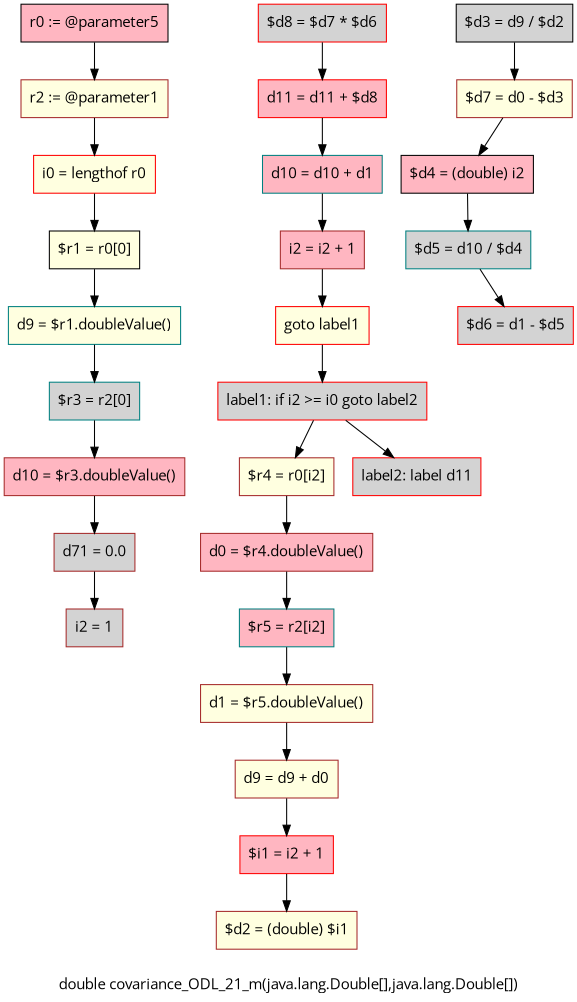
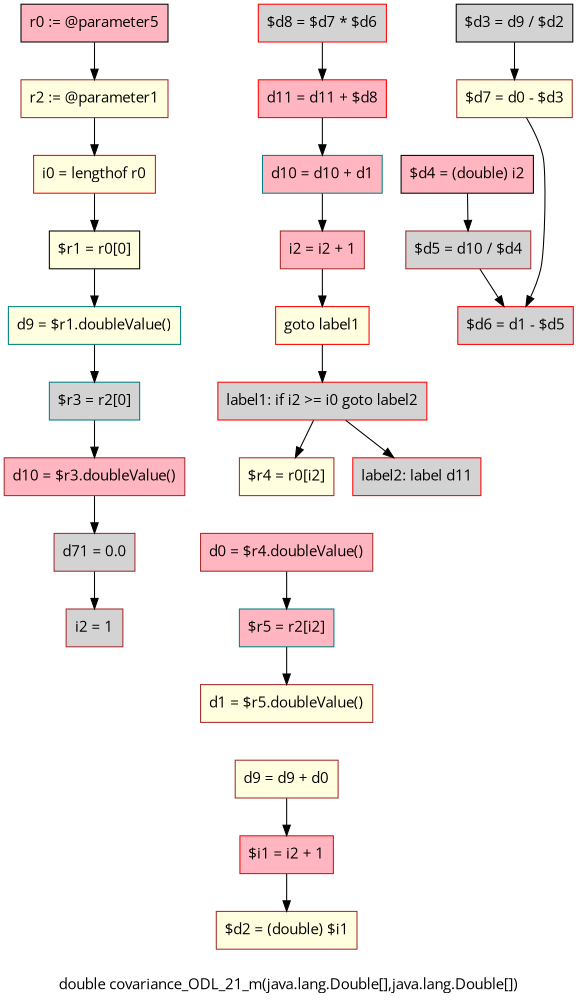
edge "$d7 = d0 - $d3" -> "$d4 = (double) i2": now "$d7 = d0 - $d3" -> "$d6 = d1 - $d5"
node "$d5 = d10 / $d4": color teal -> brown
edge "$r4 = r0[i2]" -> "d0 = $r4.doubleValue()": removed
edge "d1 = $r5.doubleValue()" -> "d9 = d9 + d0": removed
